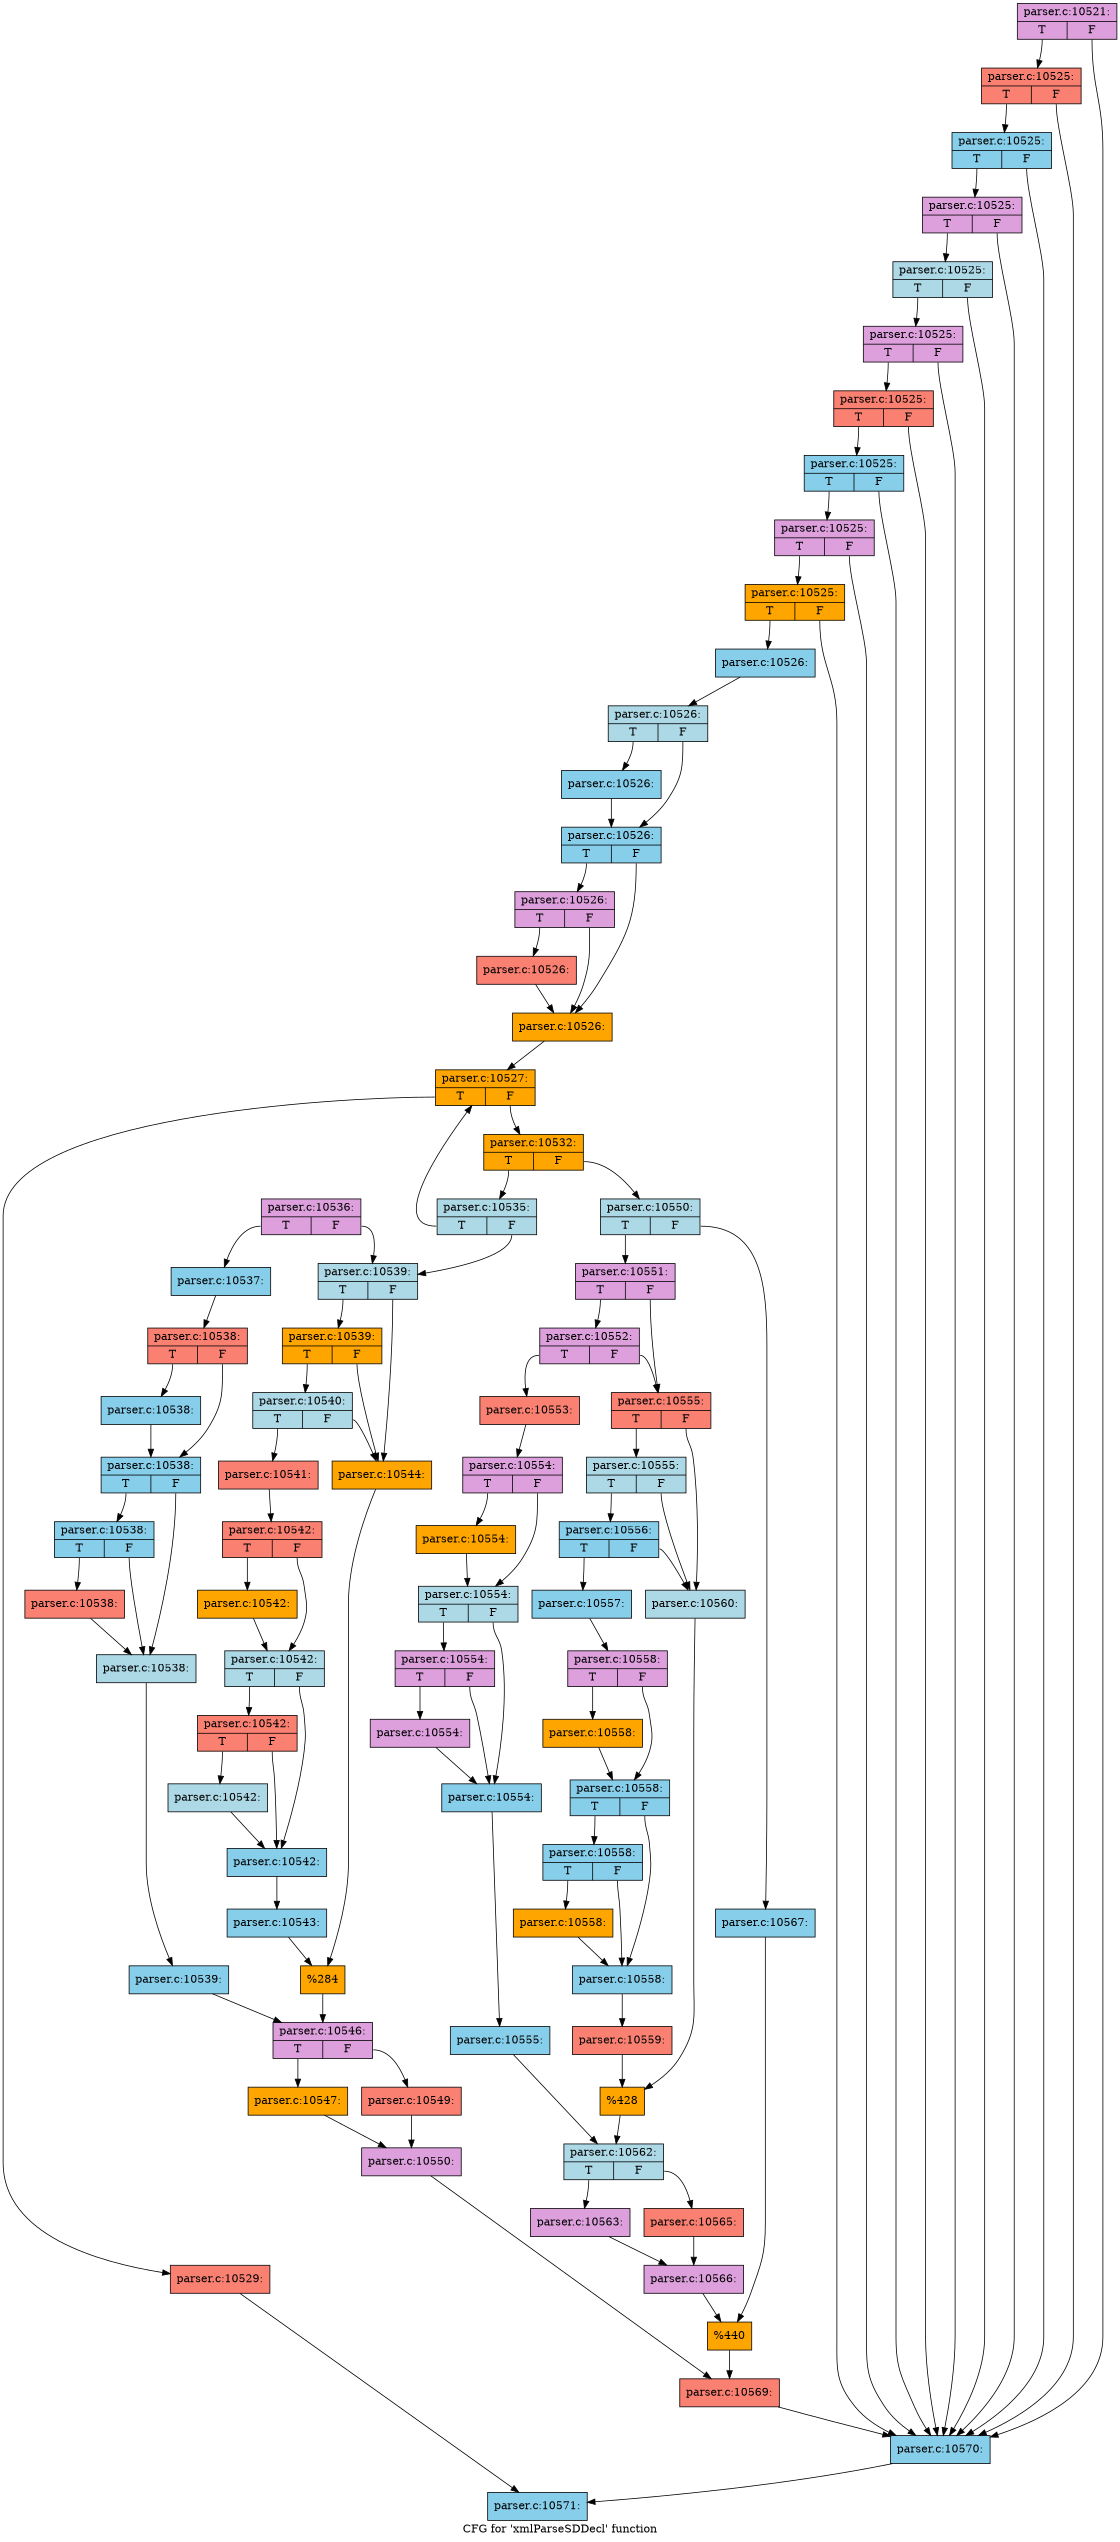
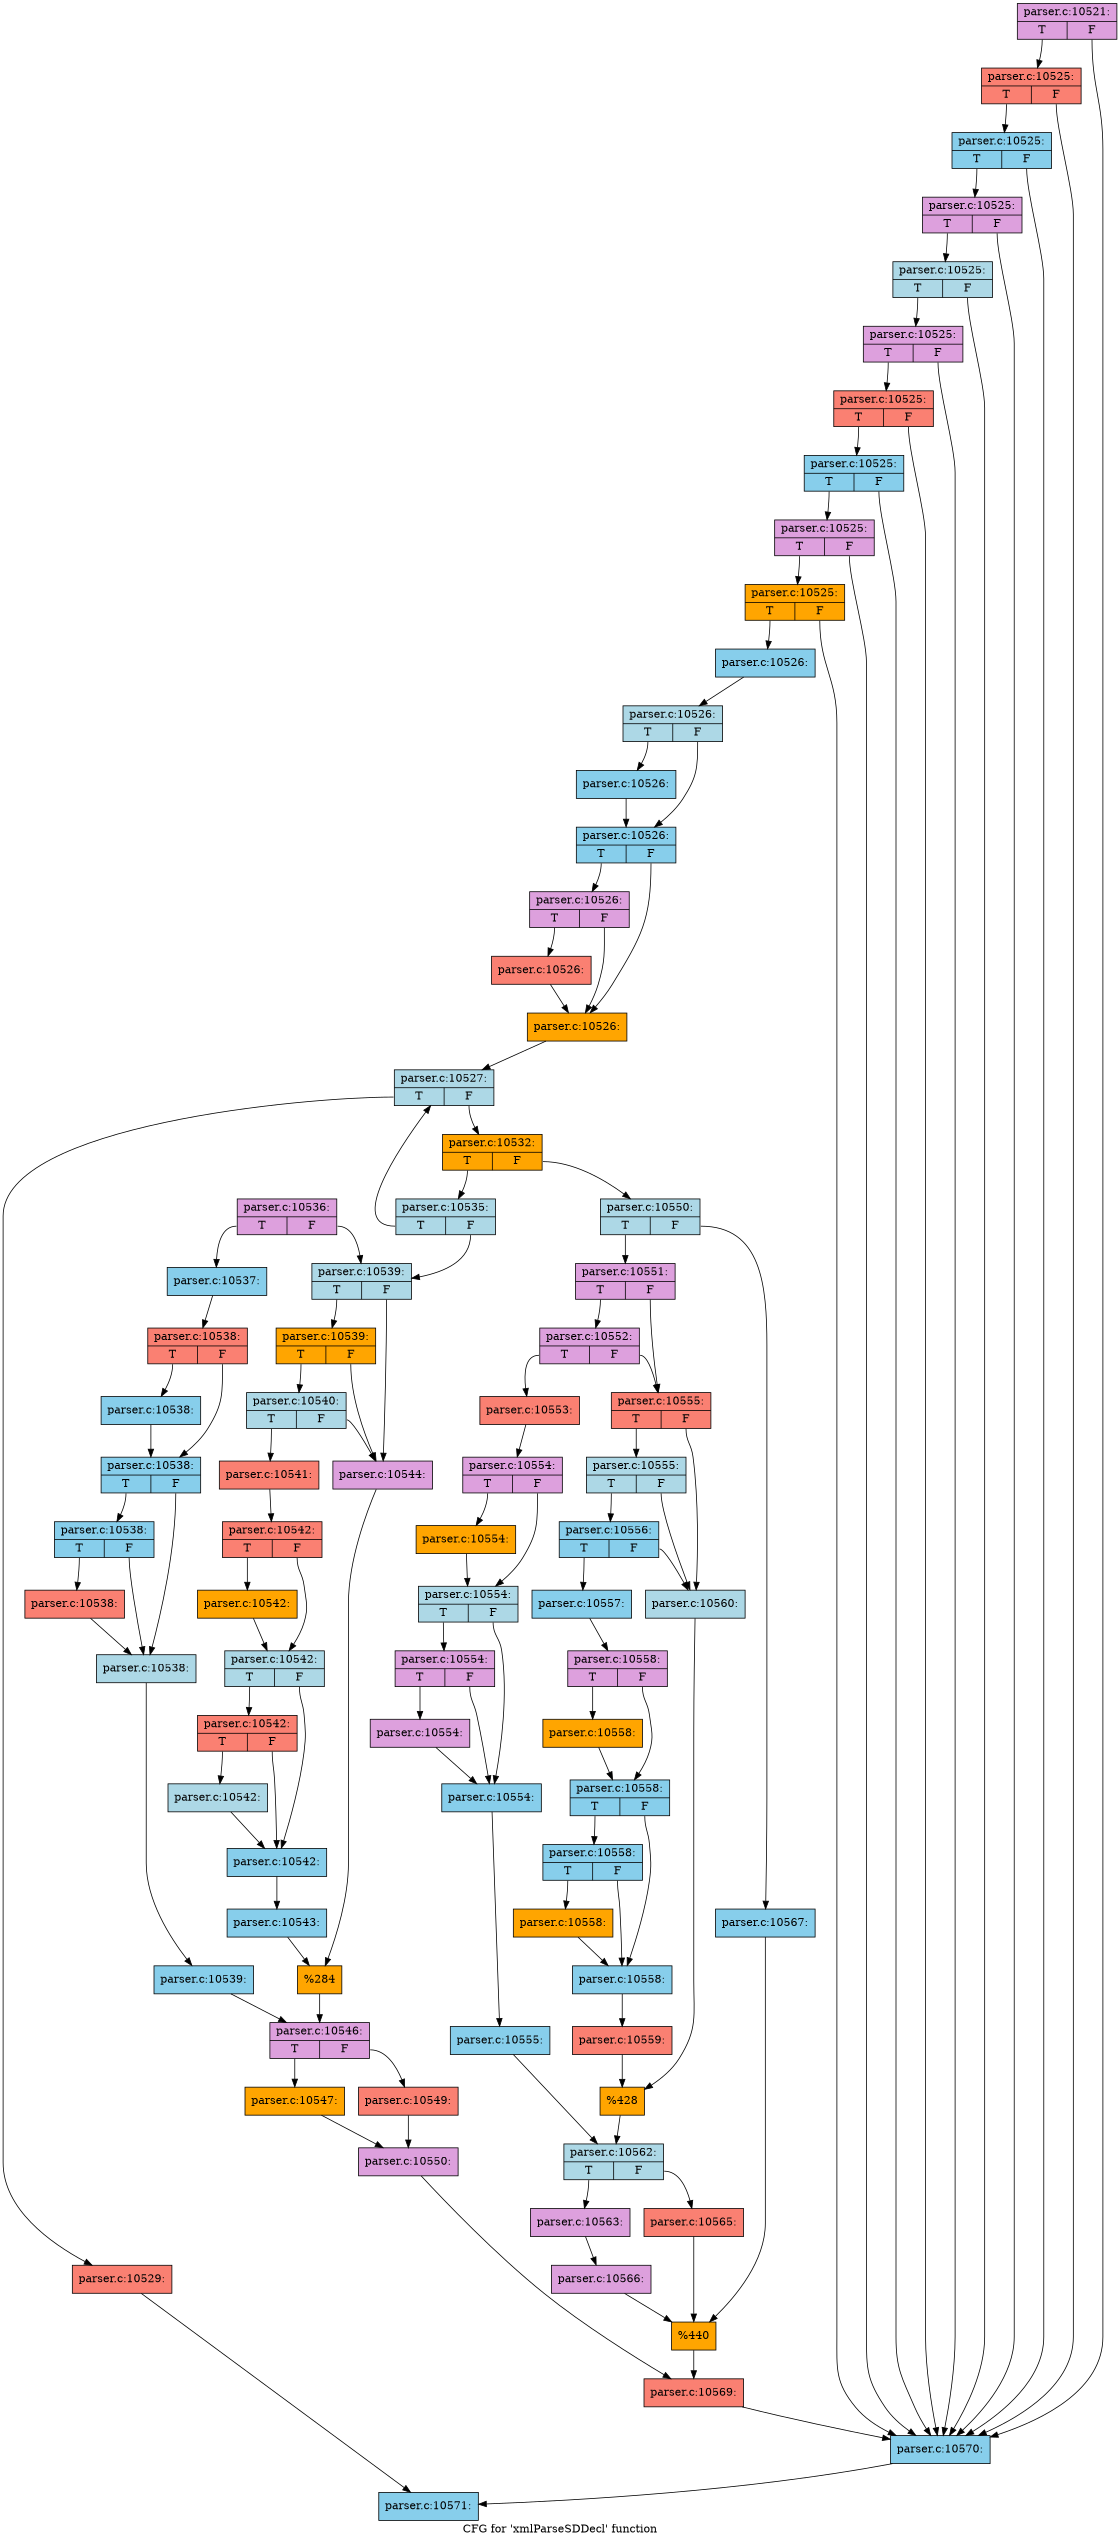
node "parser.c:10527:": fillcolor orange -> lightblue
node "parser.c:10544:": fillcolor orange -> plum
edge "parser.c:10565:" -> "parser.c:10566:": now "parser.c:10565:" -> "%440"
